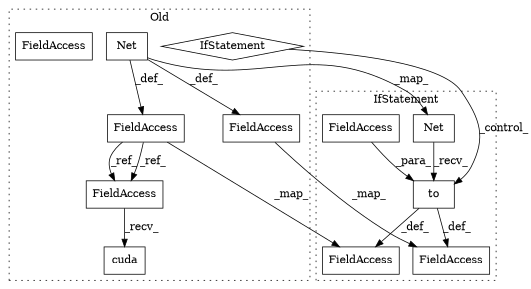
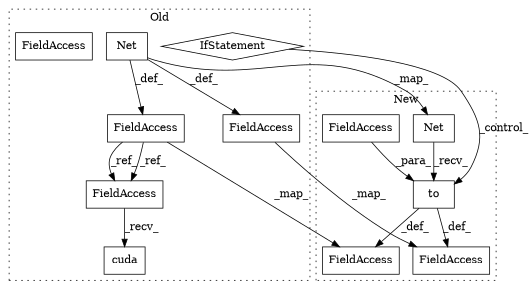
cluster "IfStatement": label "IfStatement" -> "New"
